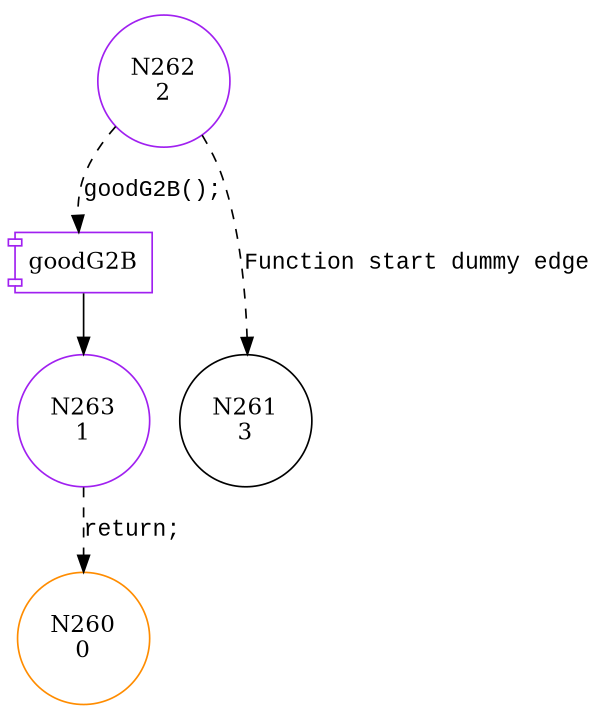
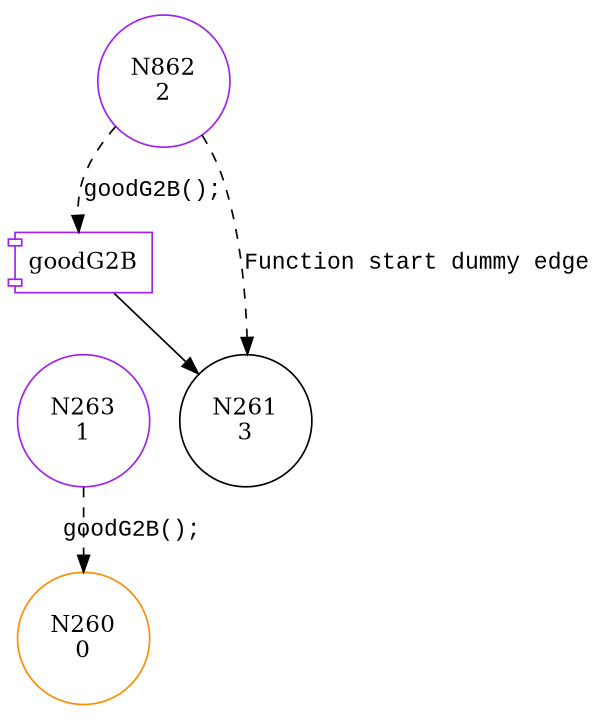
node "N262 2": label "N262 2" -> "N862 2"
edge "goodG2B" -> "N263 1": now "goodG2B" -> "N261 3"
edge "N263 1" -> "N260 0": label "return;" -> "goodG2B();"
